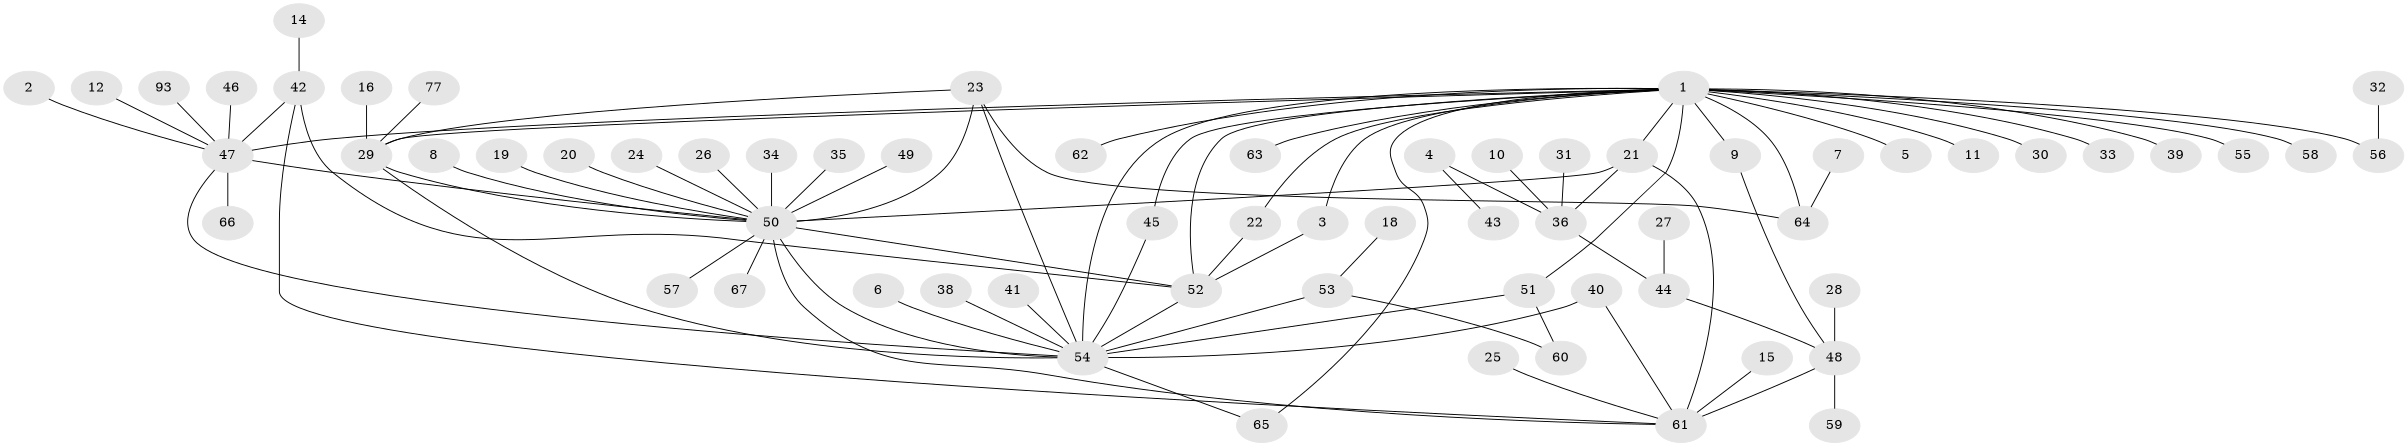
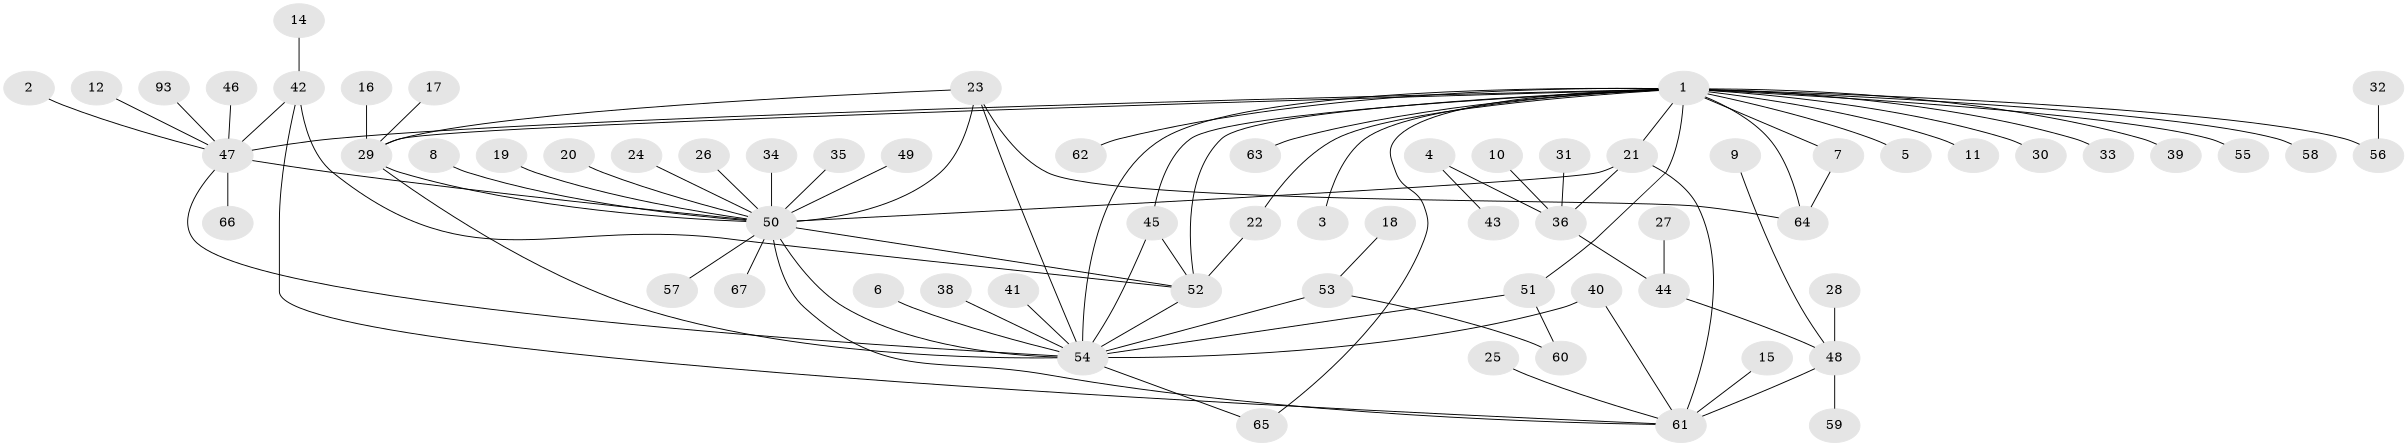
node "77": label "77" -> "17"
edge "1" -- "9": now "1" -- "7"
edge "3" -- "52": now "45" -- "52"
